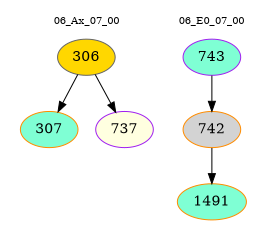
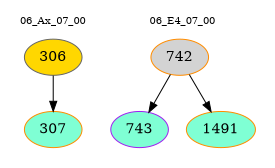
cluster "06_E0_07_00": label "06_E0_07_00" -> "06_E4_07_00"
edge "743" -> "742": reversed
node "737": removed
